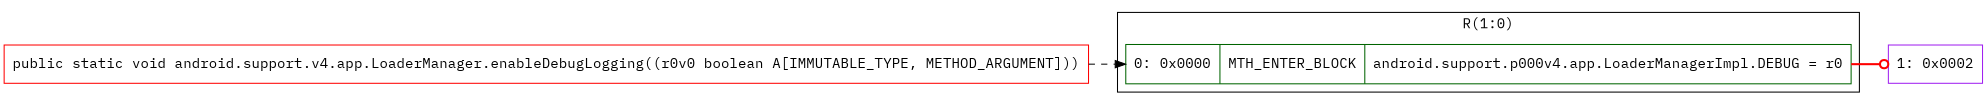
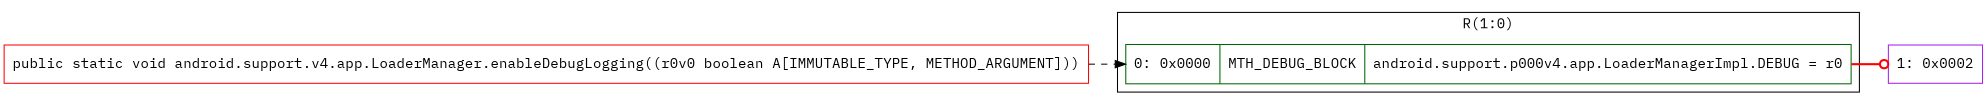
node "0: 0x0000": text "MTH_ENTER_BLOCK" -> "MTH_DEBUG_BLOCK"
